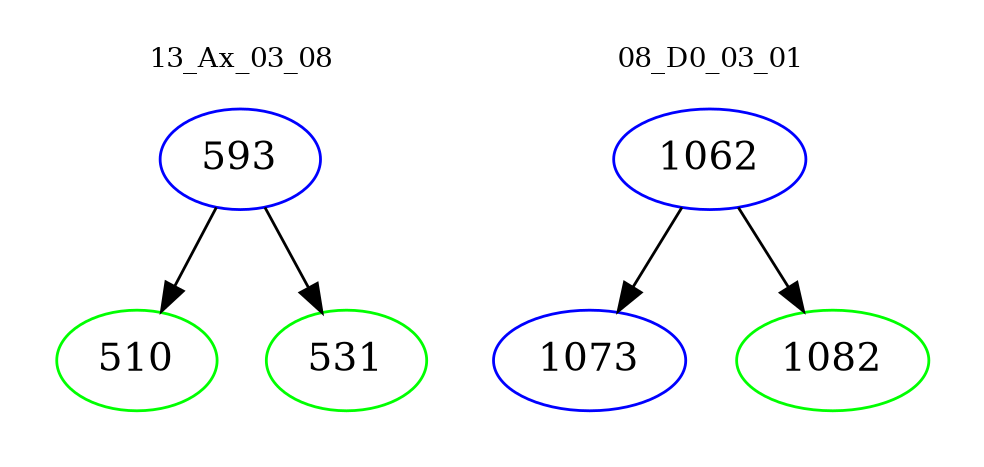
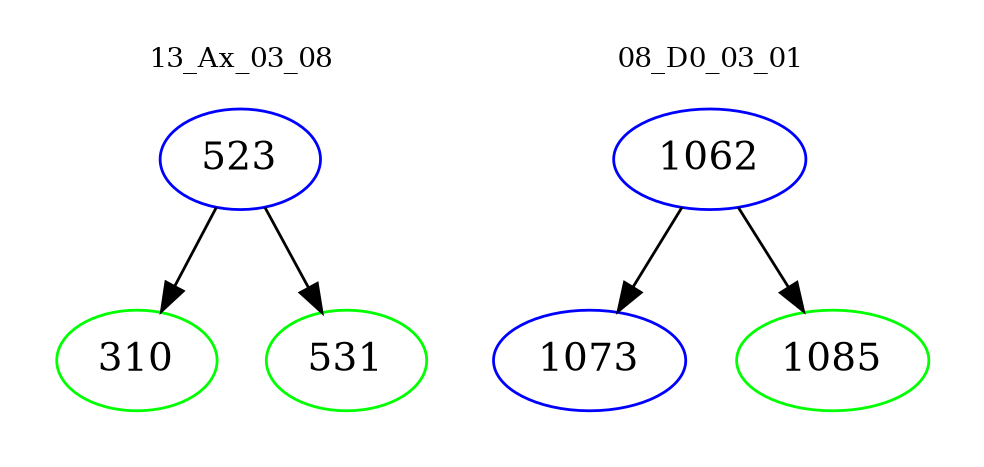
node "593": label "593" -> "523"
node "510": label "510" -> "310"
node "1082": label "1082" -> "1085"
